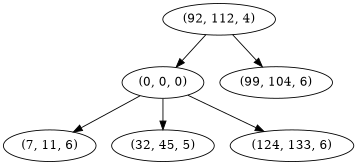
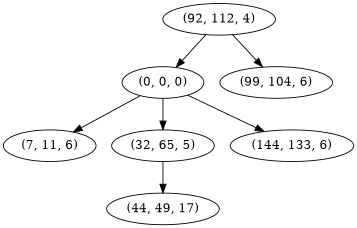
node "(32, 45, 5)": label "(32, 45, 5)" -> "(32, 65, 5)"
node "(124, 133, 6)": label "(124, 133, 6)" -> "(144, 133, 6)"
node "(44, 49, 17)": added
